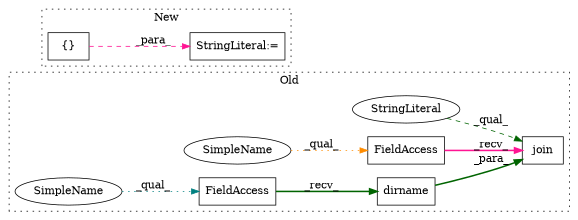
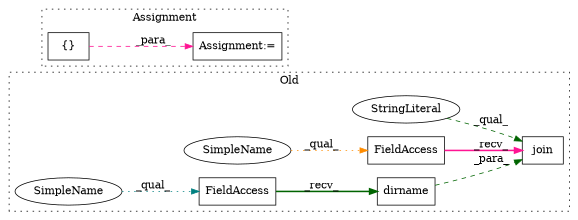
cluster "New": label "New" -> "Assignment"
node "StringLiteral:=": label "StringLiteral:=" -> "Assignment:="
edge "dirname" -> "join": style bold -> dashed
